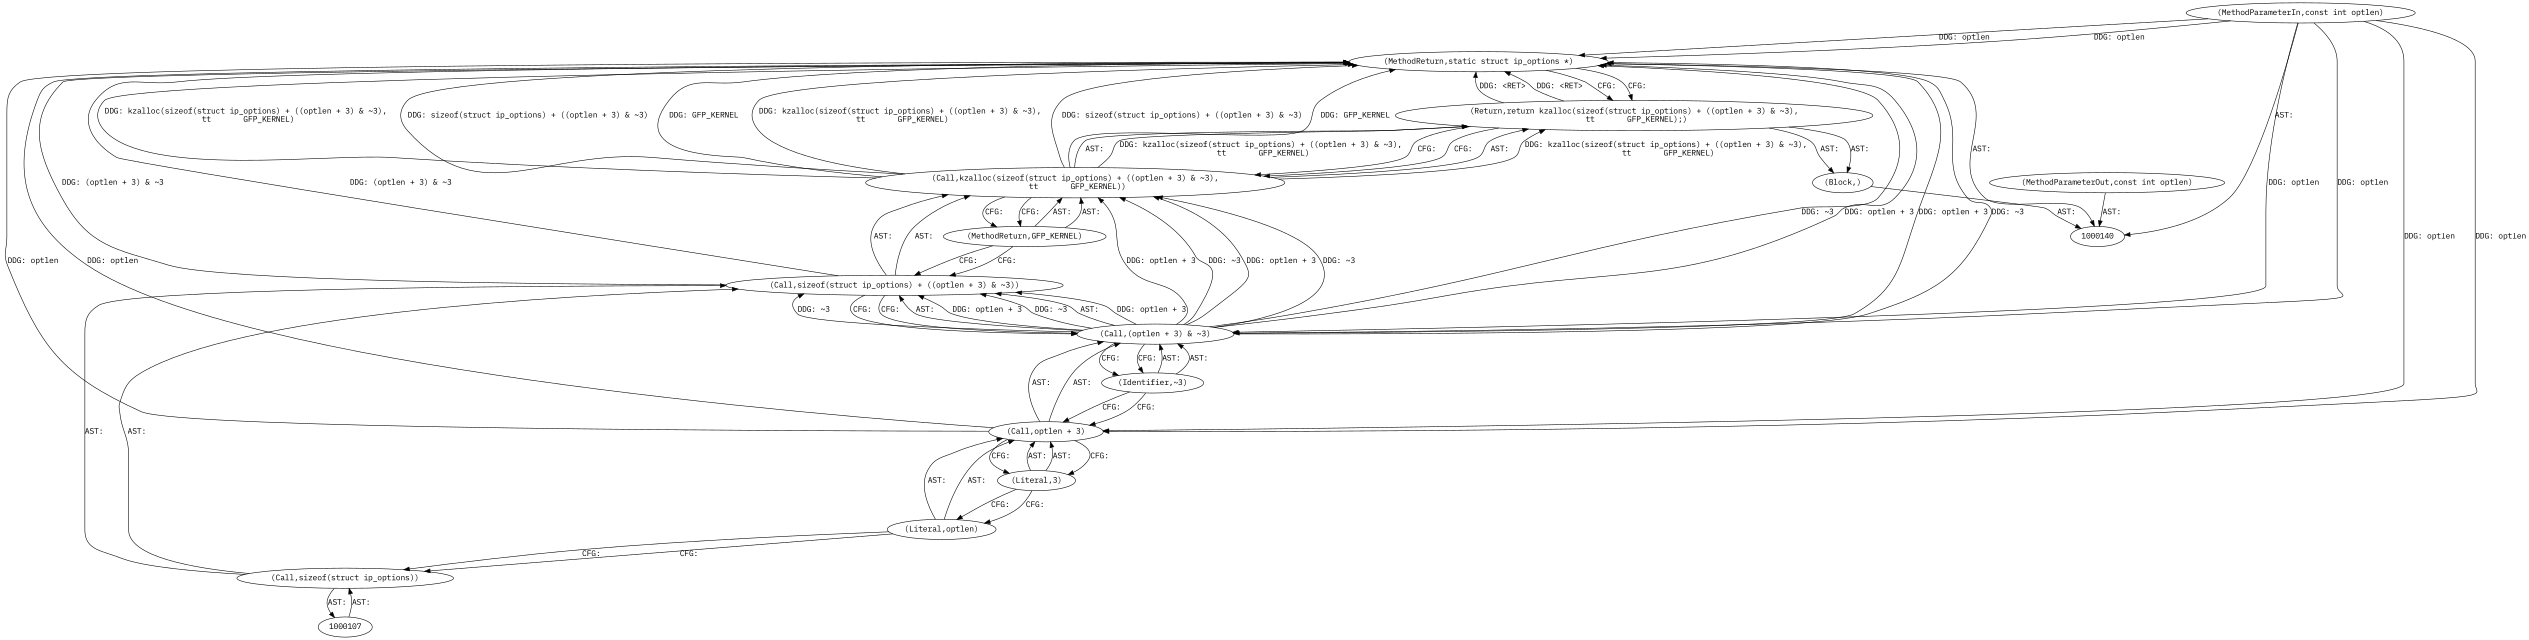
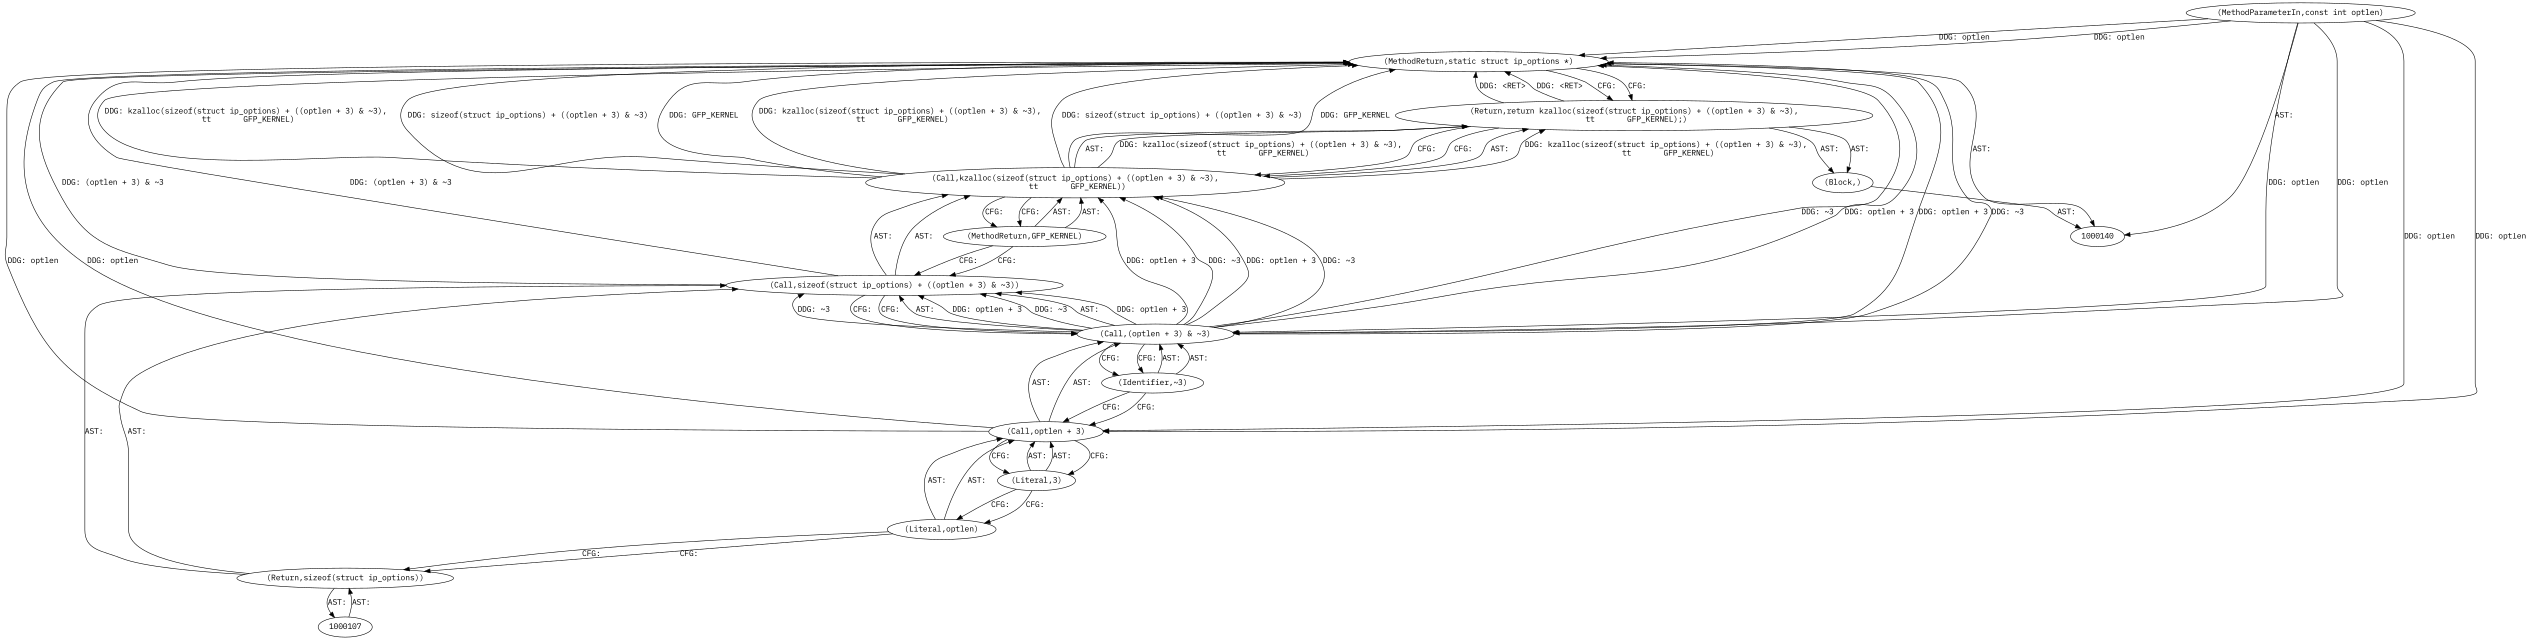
node "(MethodParameterOut,const int optlen)": removed
node "(Call,sizeof(struct ip_options))": label "(Call,sizeof(struct ip_options))" -> "(Return,sizeof(struct ip_options))"
